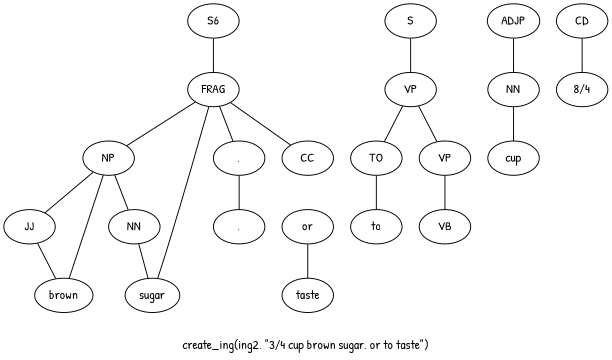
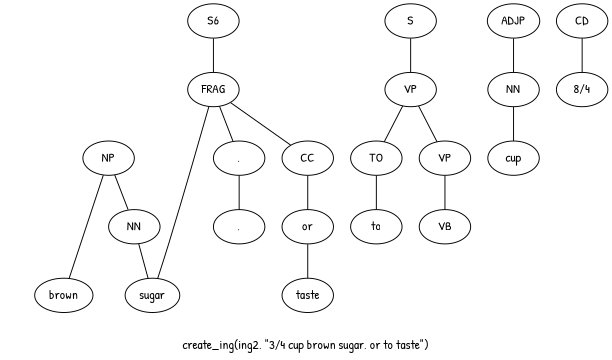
edge "FRAG" -- "NP": removed
edge "CC" -- "or": added
node "JJ": removed
